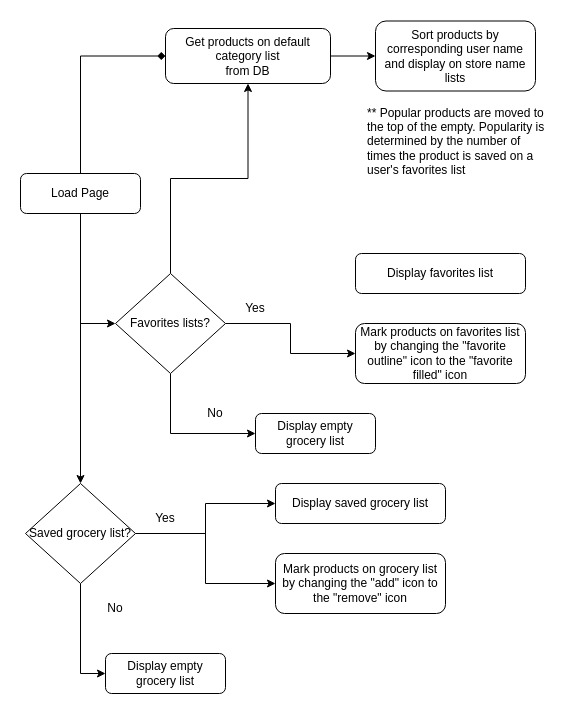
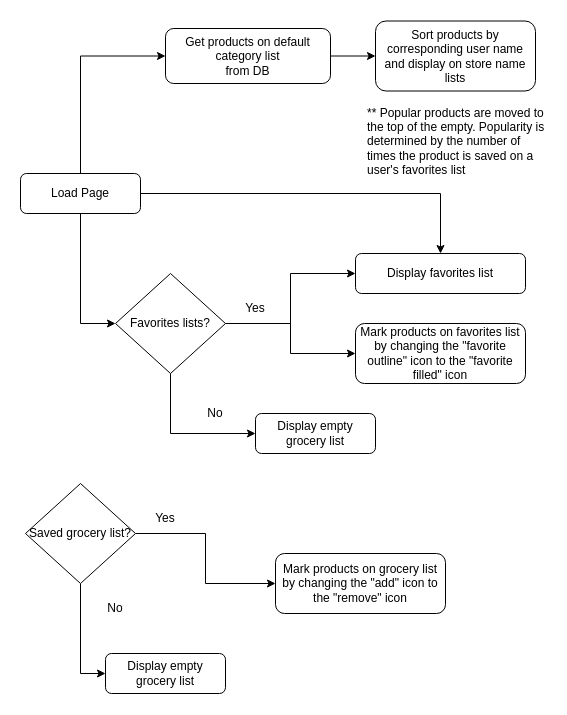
edge "Load Page" -> "Get products on default category list from DB": arrowhead diamond -> classic
edge "Favorites lists?" -> "Get products on default category list from DB": now "Favorites lists?" -> "Display favorites list"
edge "Load Page" -> "Saved grocery list?": now "Load Page" -> "Display favorites list"
edge "Saved grocery list?" -> "Display saved grocery list": removed
node "Display saved grocery list": removed
